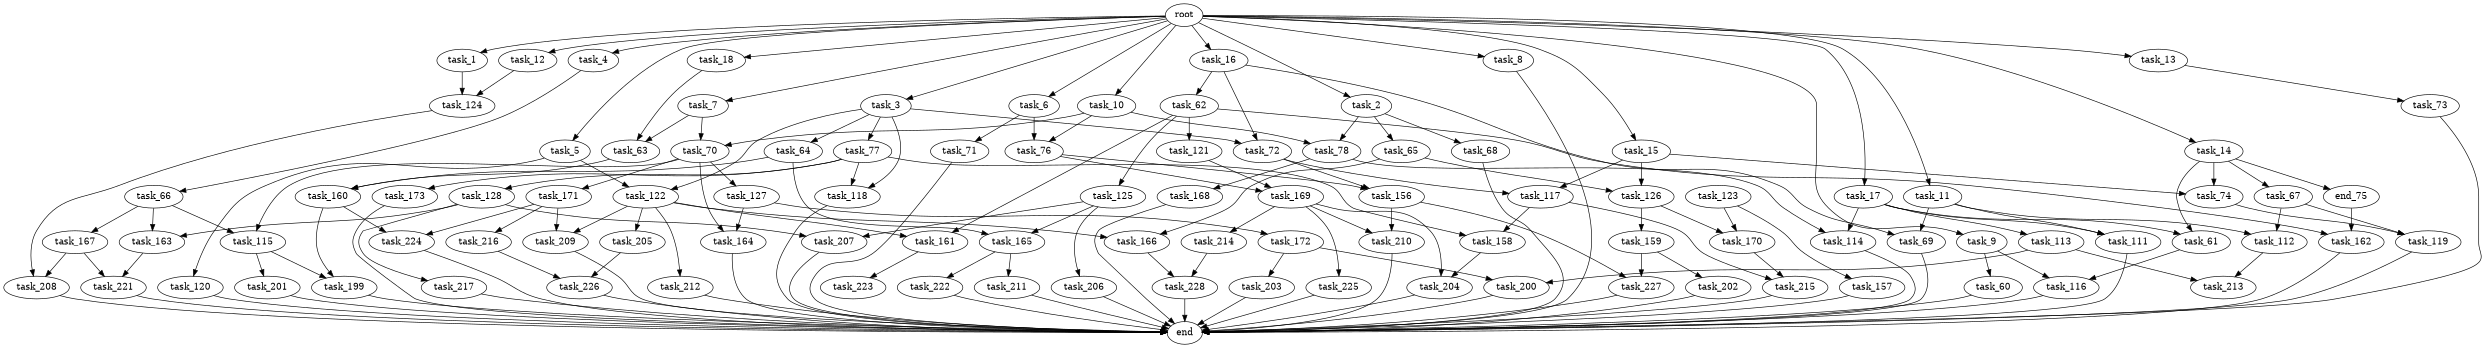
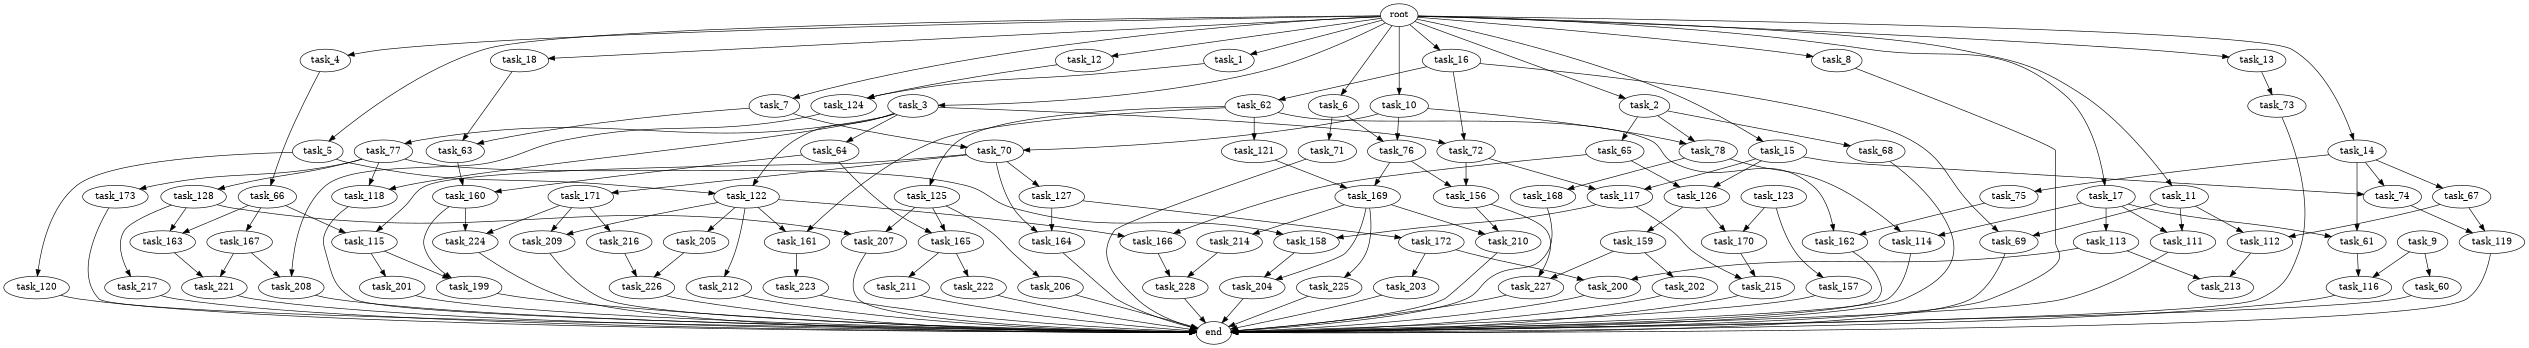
edge "root" -> "task_9": removed
node "end_75": label "end_75" -> "task_75"
edge "task_223" -> "end": added
